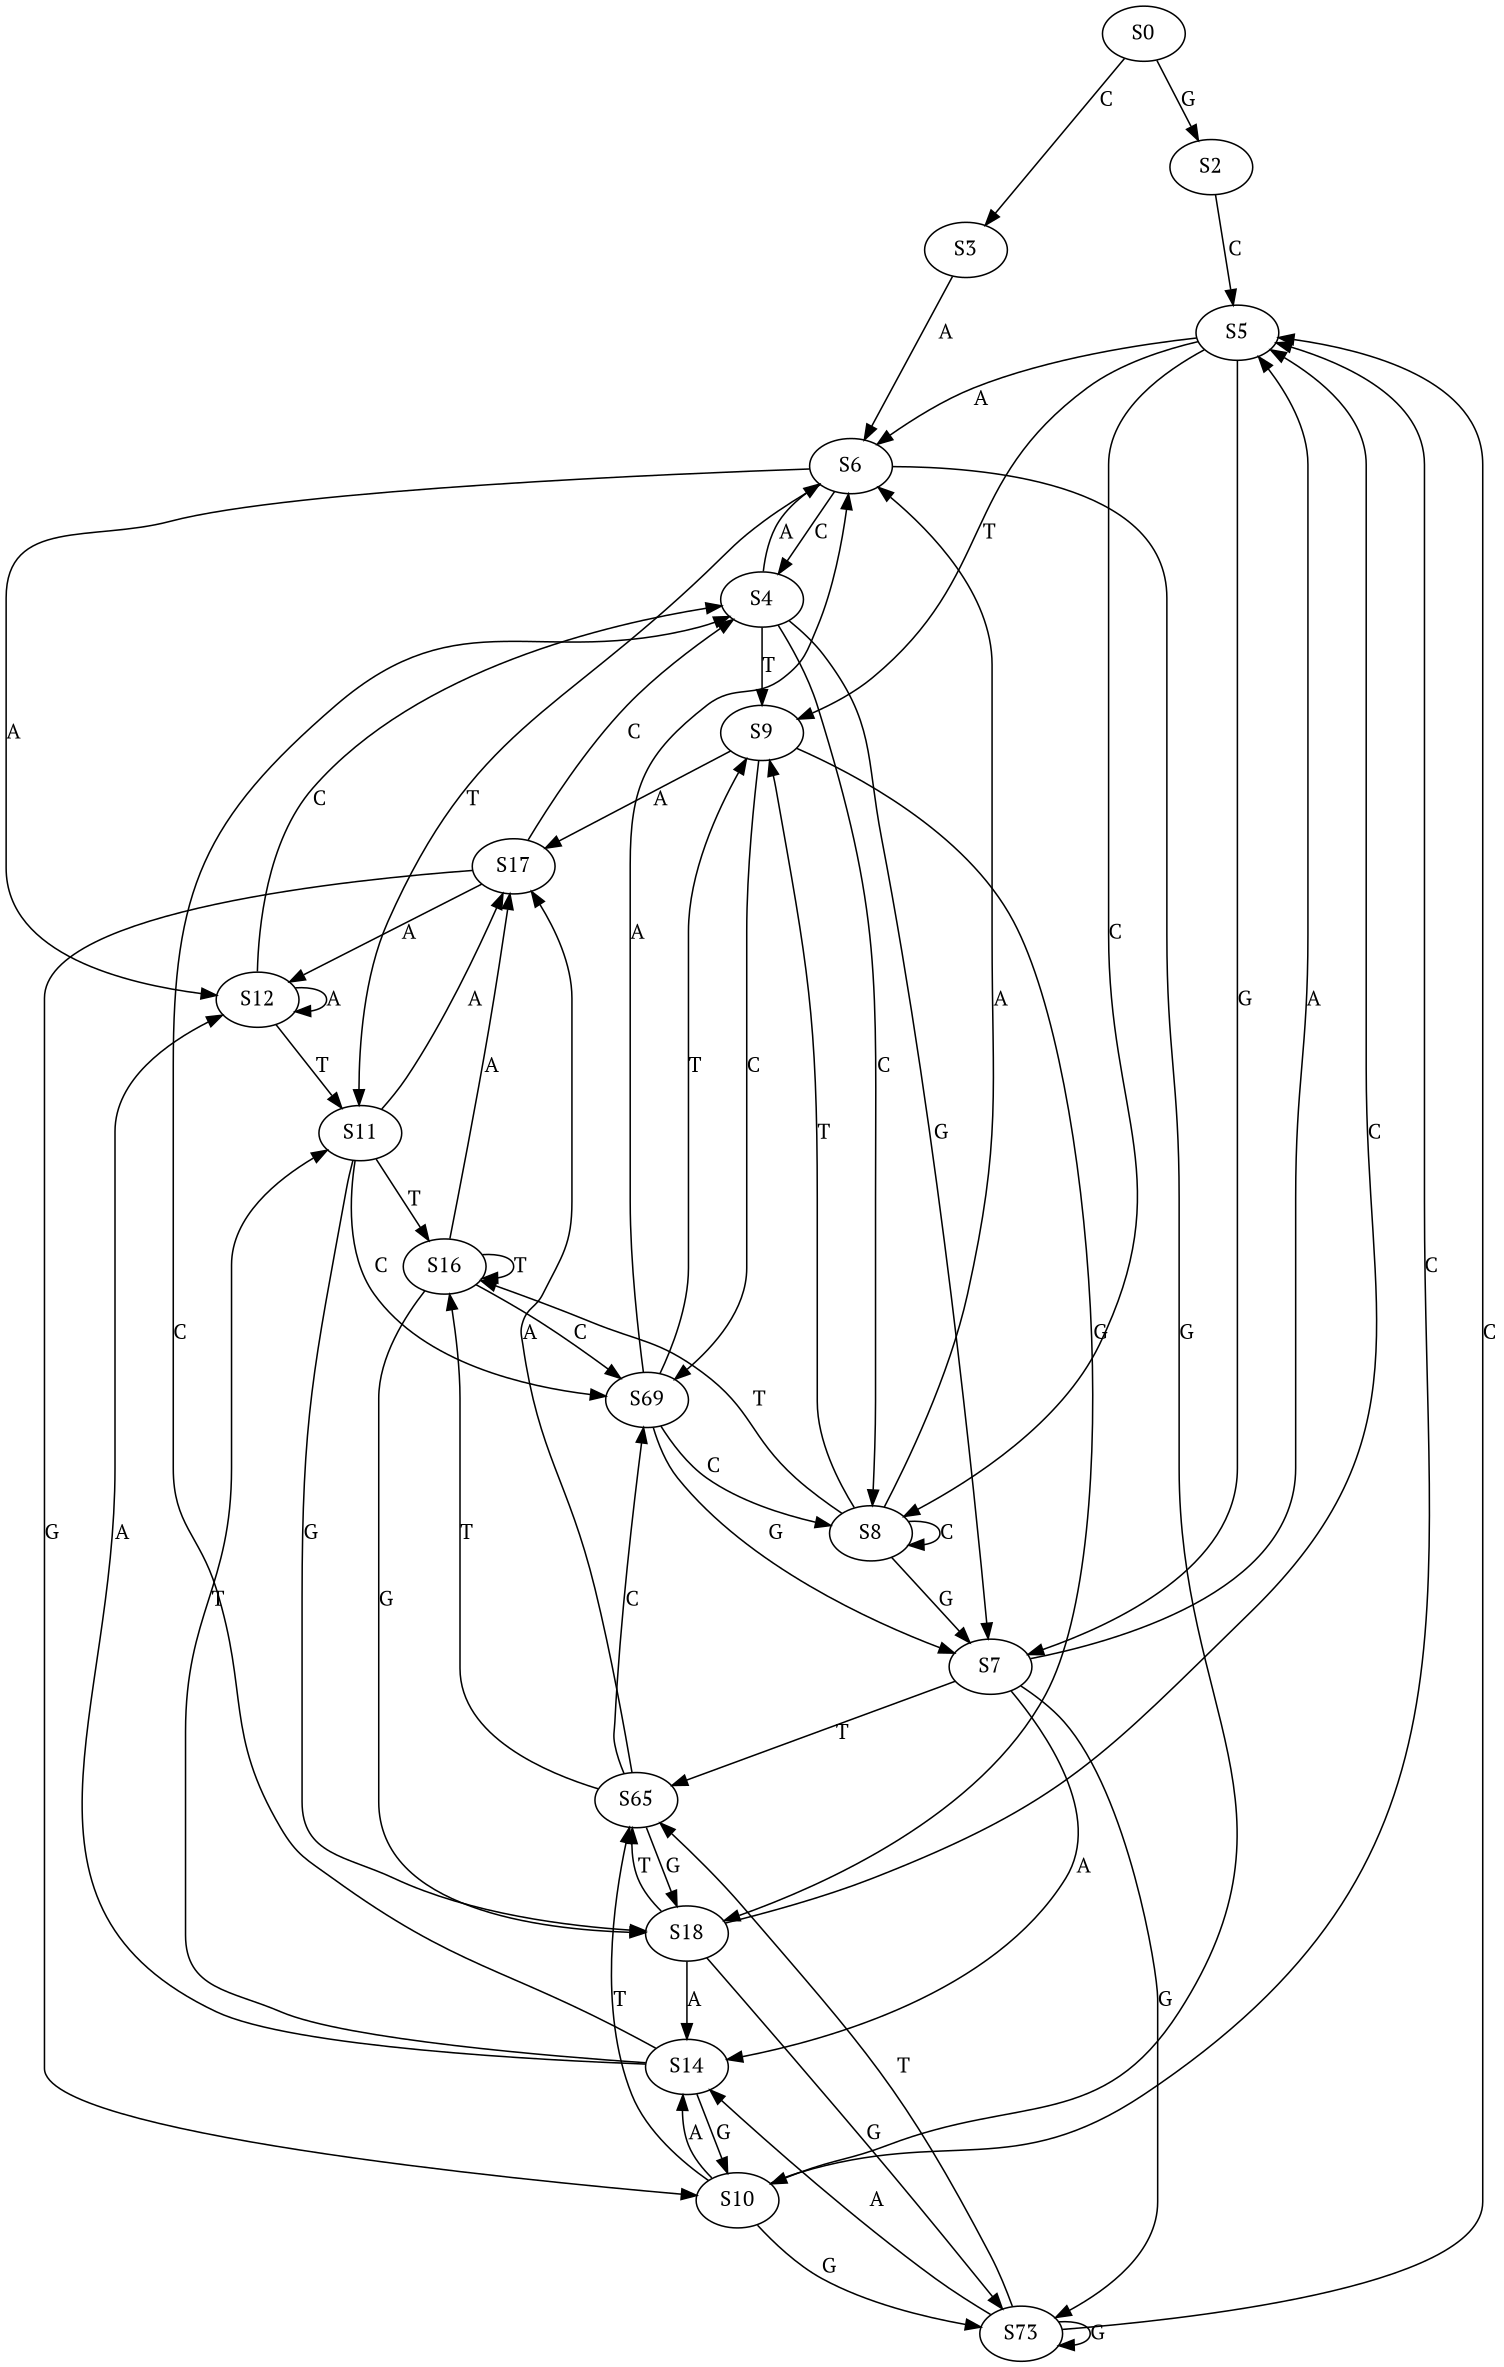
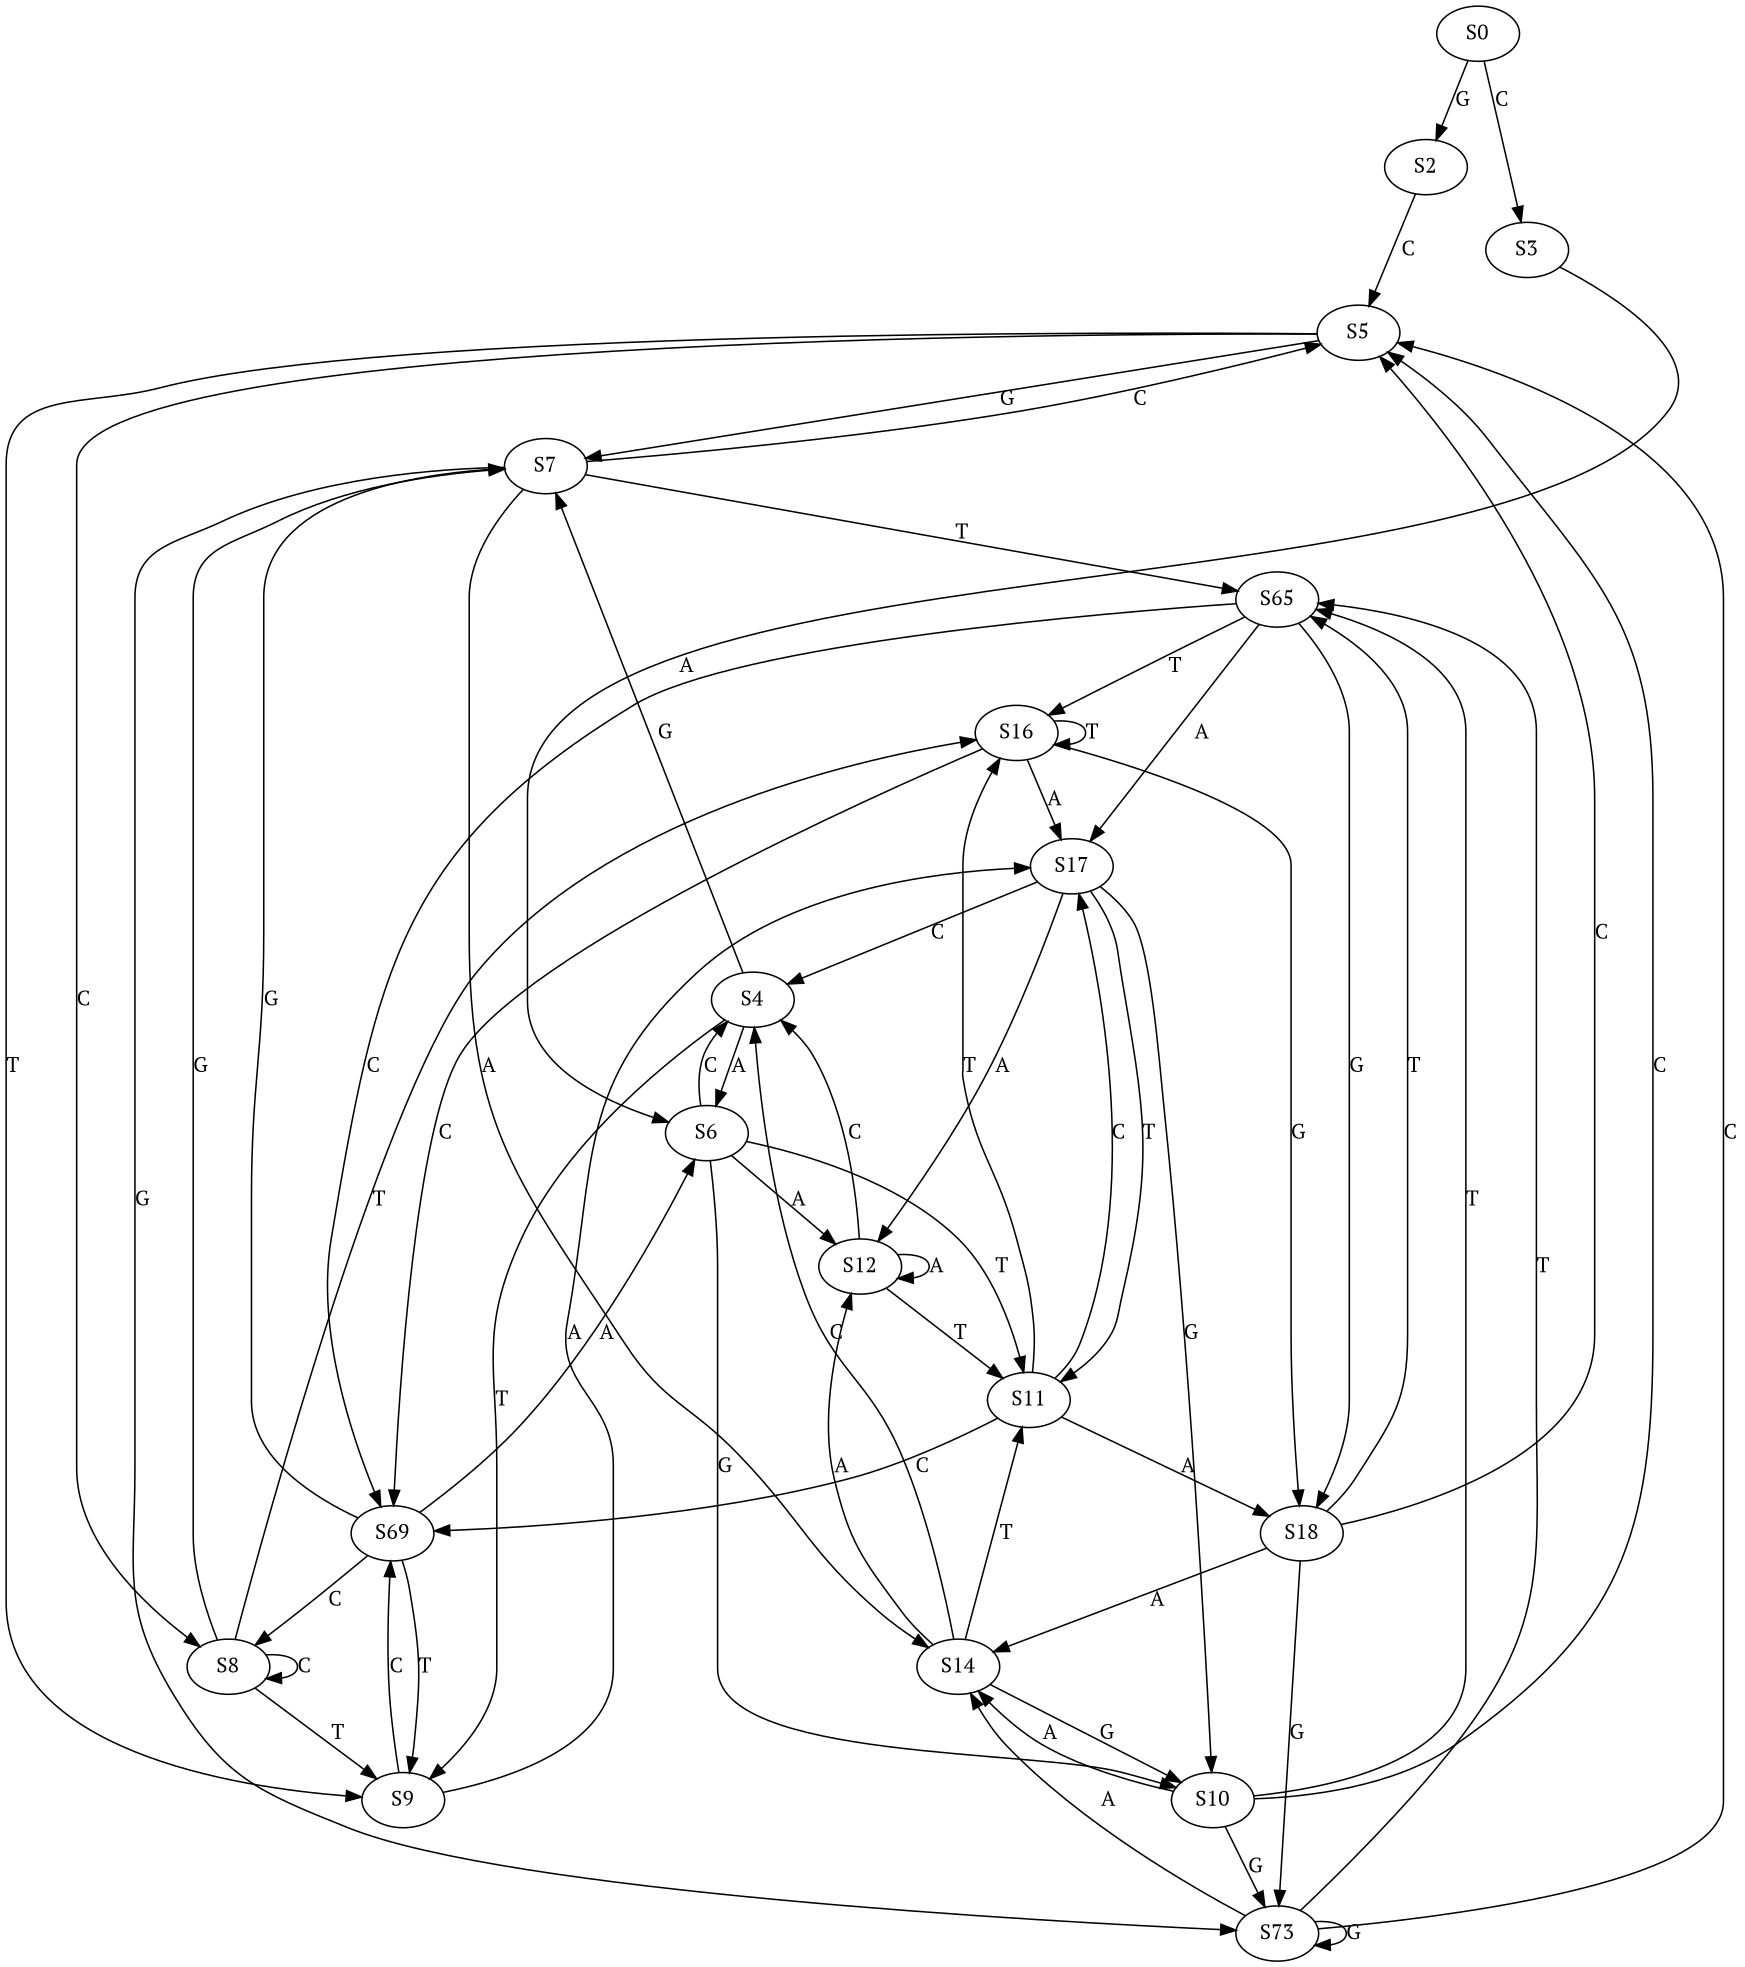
edge "S5" -> "S6": removed, label "A"
edge "S8" -> "S6": removed, label "A"
edge "S11" -> "S17": label "A" -> "C"
edge "S7" -> "S5": label "A" -> "C"
edge "S4" -> "S8": removed, label "C"
edge "S17" -> "S11": added, label "T"
edge "S9" -> "S18": removed, label "G"
edge "S11" -> "S18": label "G" -> "A"
